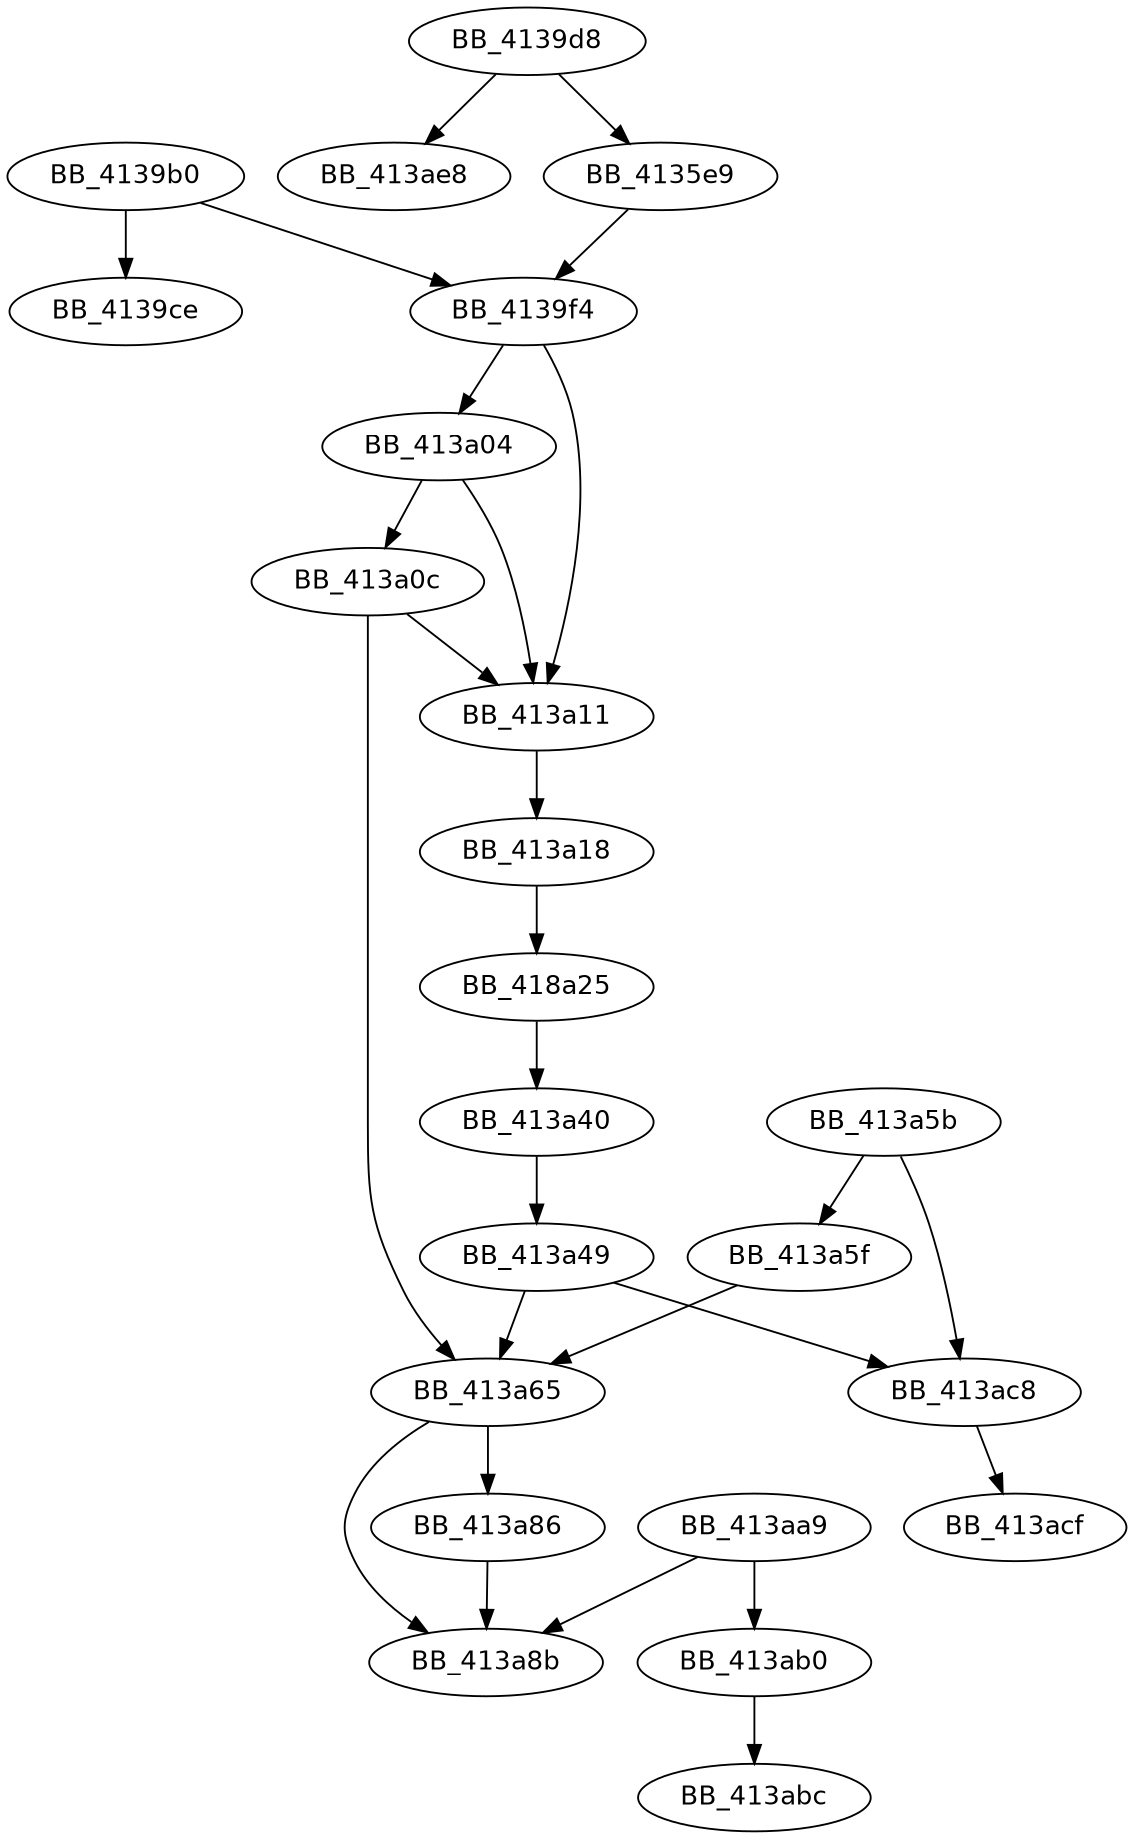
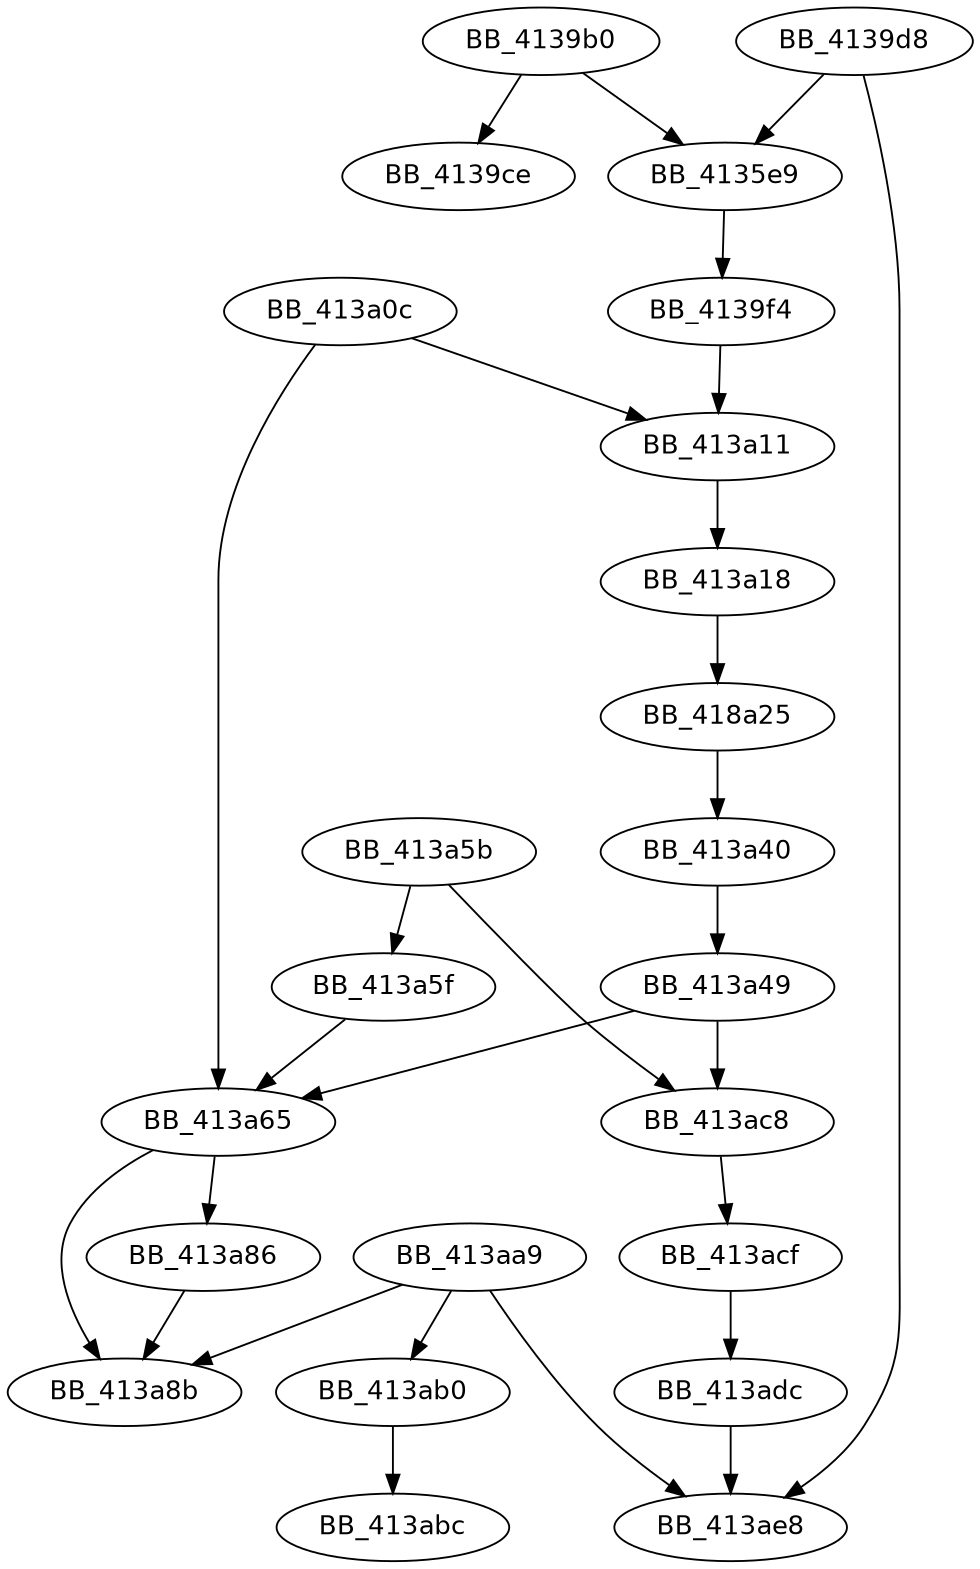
edge "BB_4139b0" -> "BB_4139f4": now "BB_4139b0" -> "BB_4135e9"
node "BB_413a04": removed
node "BB_413adc": added
edge "BB_413aa9" -> "BB_413ae8": added
